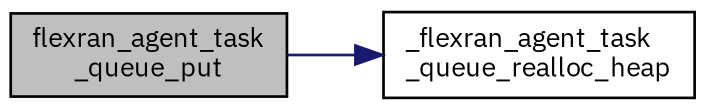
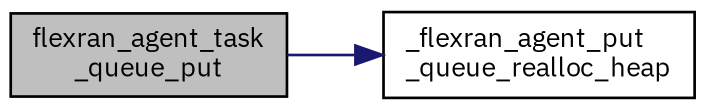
node "_flexran_agent_task _queue_realloc_heap": label "_flexran_agent_task _queue_realloc_heap" -> "_flexran_agent_put _queue_realloc_heap"
